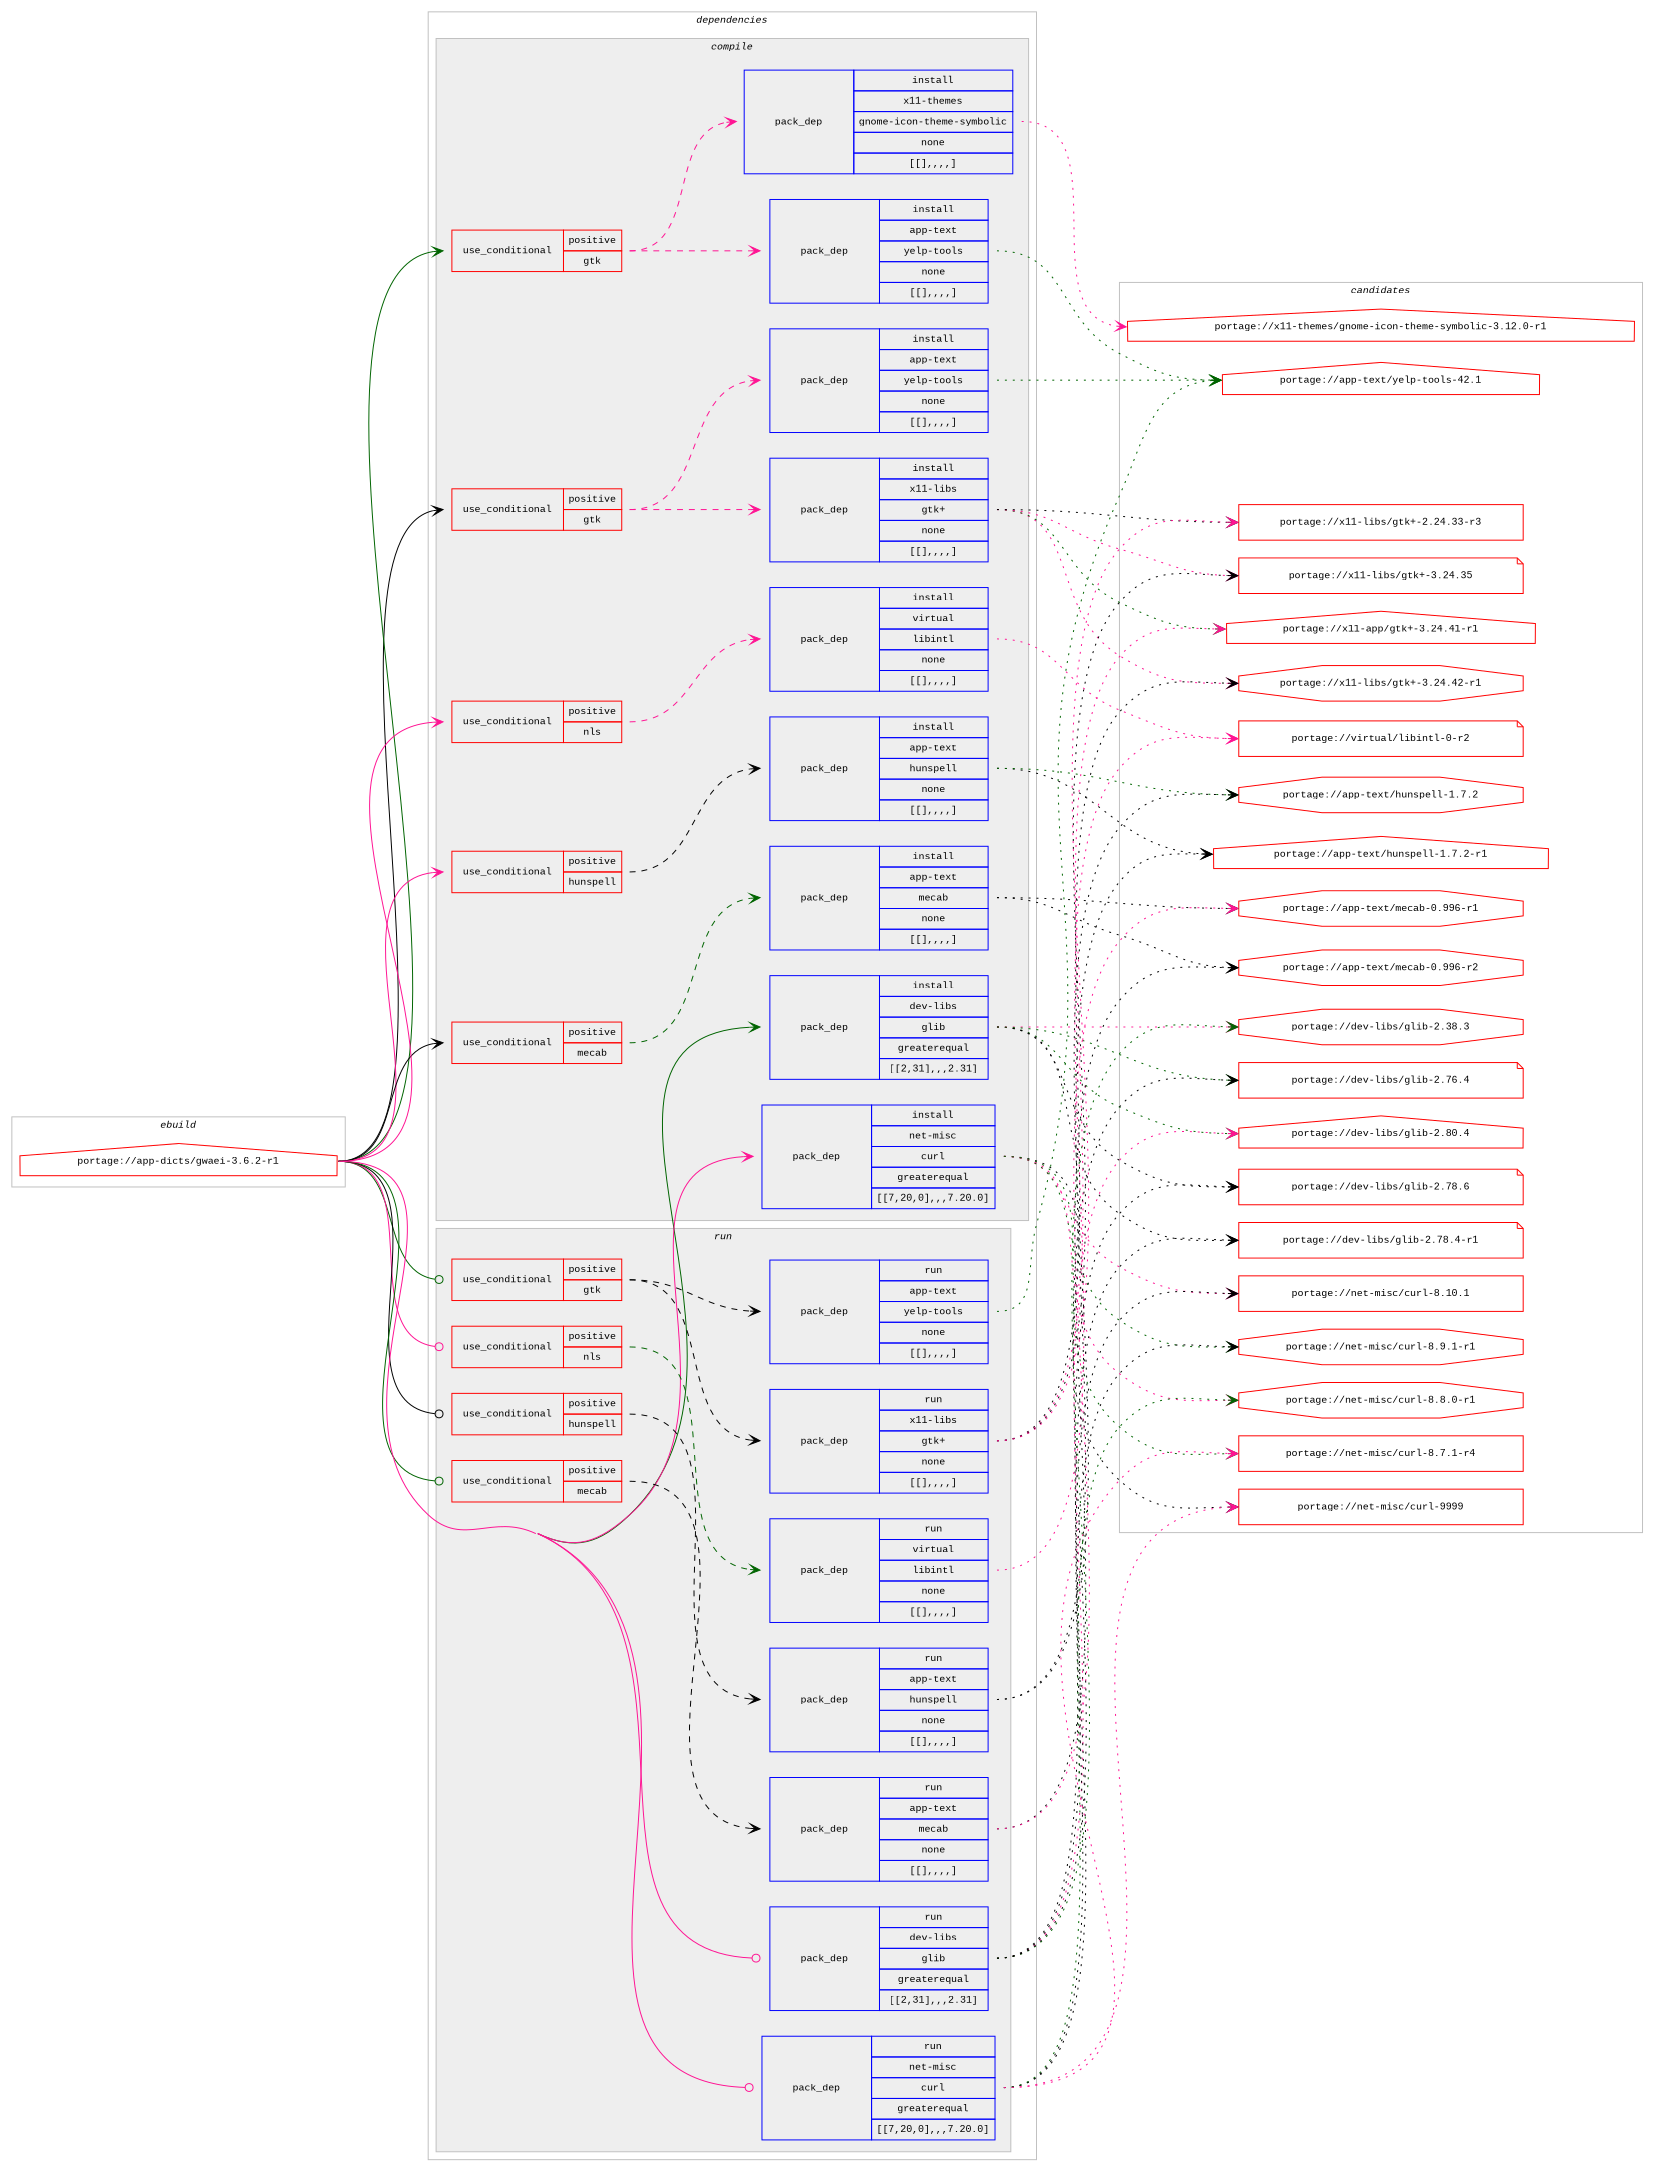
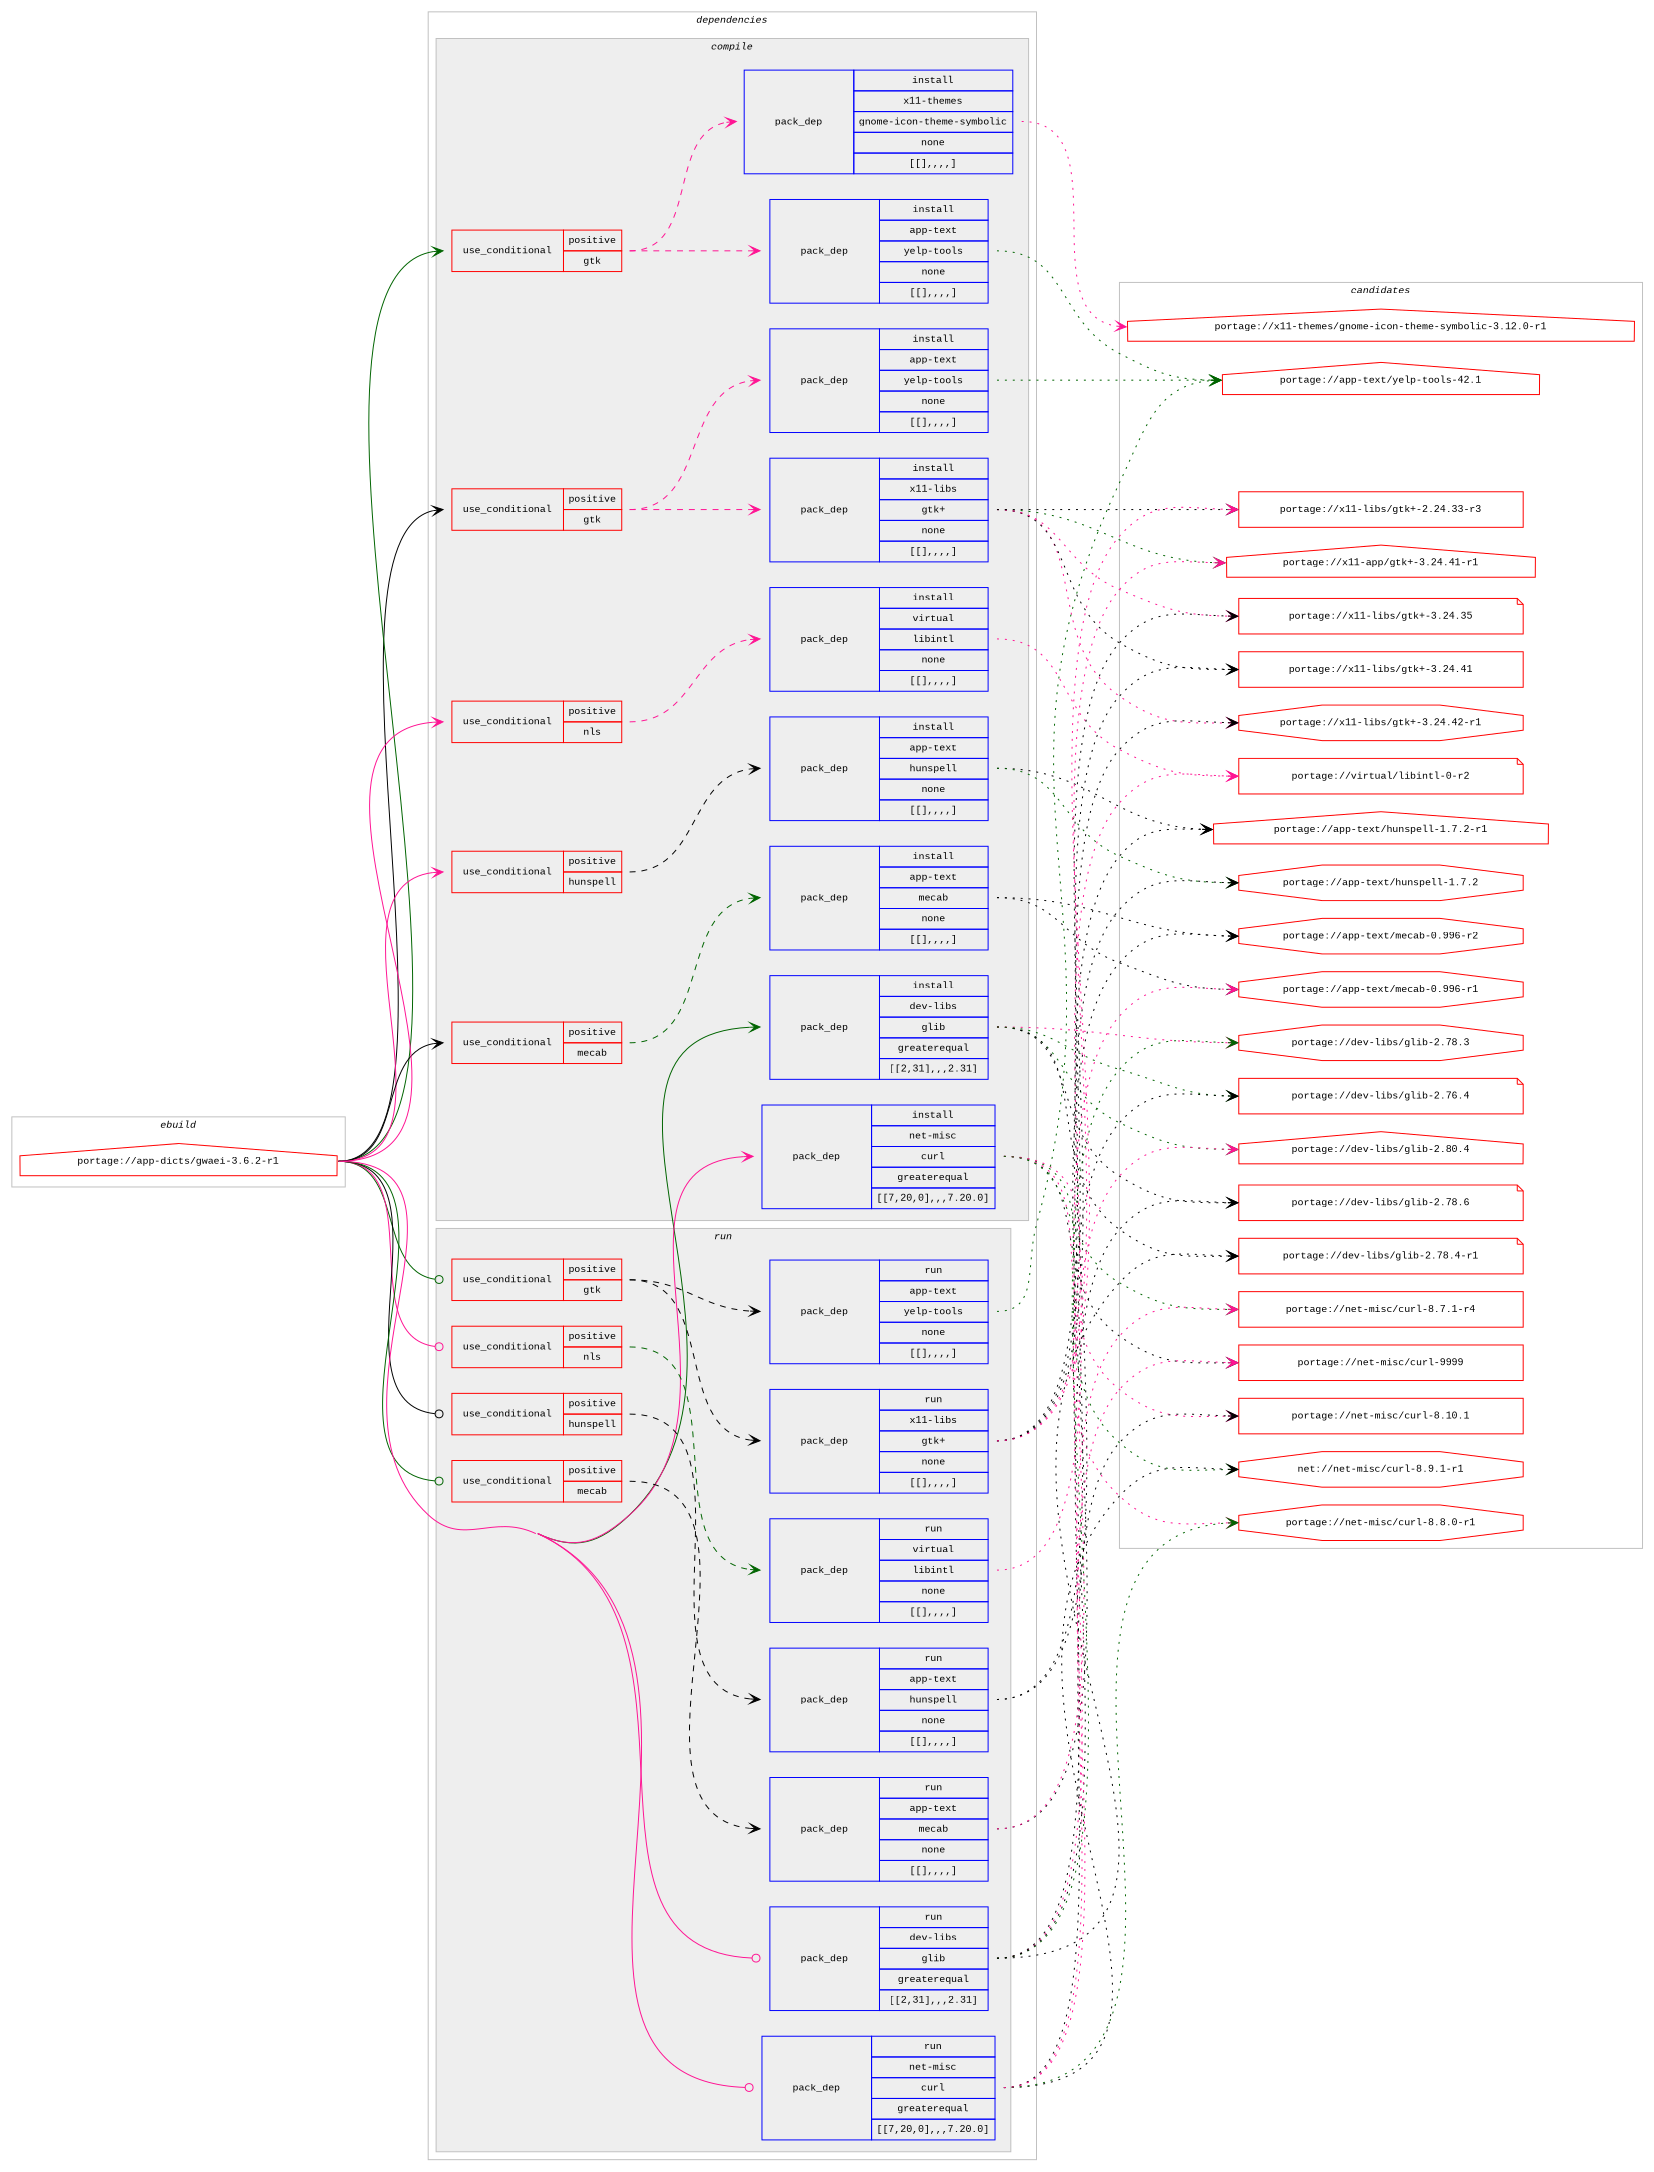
node "portage://x11-libs/gtk+-3.24.41": added
node "portage://dev-libs/glib-2.38.3": label "portage://dev-libs/glib-2.38.3" -> "portage://dev-libs/glib-2.78.3"
node "portage://net-misc/curl-8.9.1-r1": label "portage://net-misc/curl-8.9.1-r1" -> "net://net-misc/curl-8.9.1-r1"
